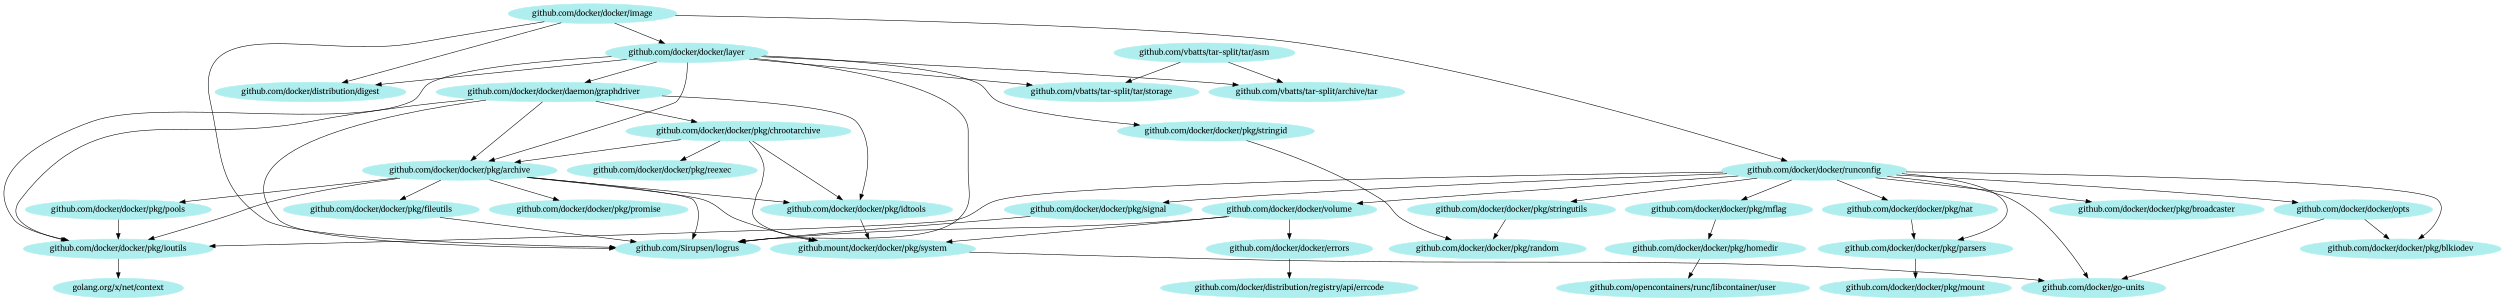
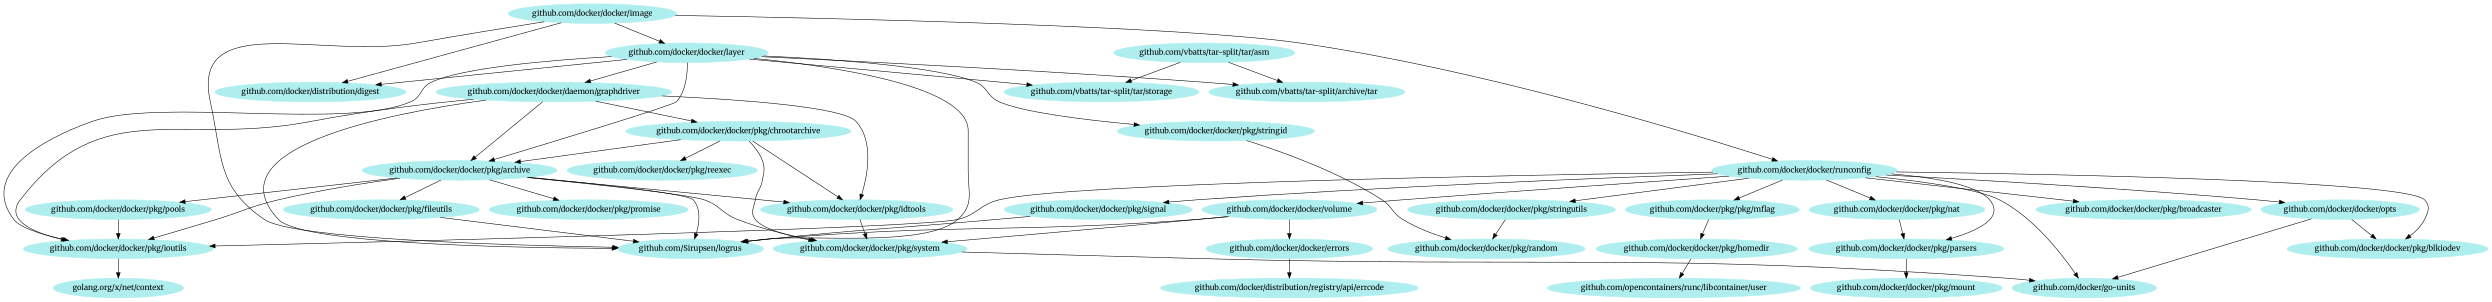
node "github.com/docker/docker/pkg/mflag": label "github.com/docker/docker/pkg/mflag" -> "github.com/docker/pkg/pkg/mflag"
node "github.mount/docker/docker/pkg/system": label "github.mount/docker/docker/pkg/system" -> "github.com/docker/docker/pkg/system"
